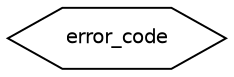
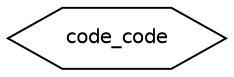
node "error_code": label "error_code" -> "code_code"
